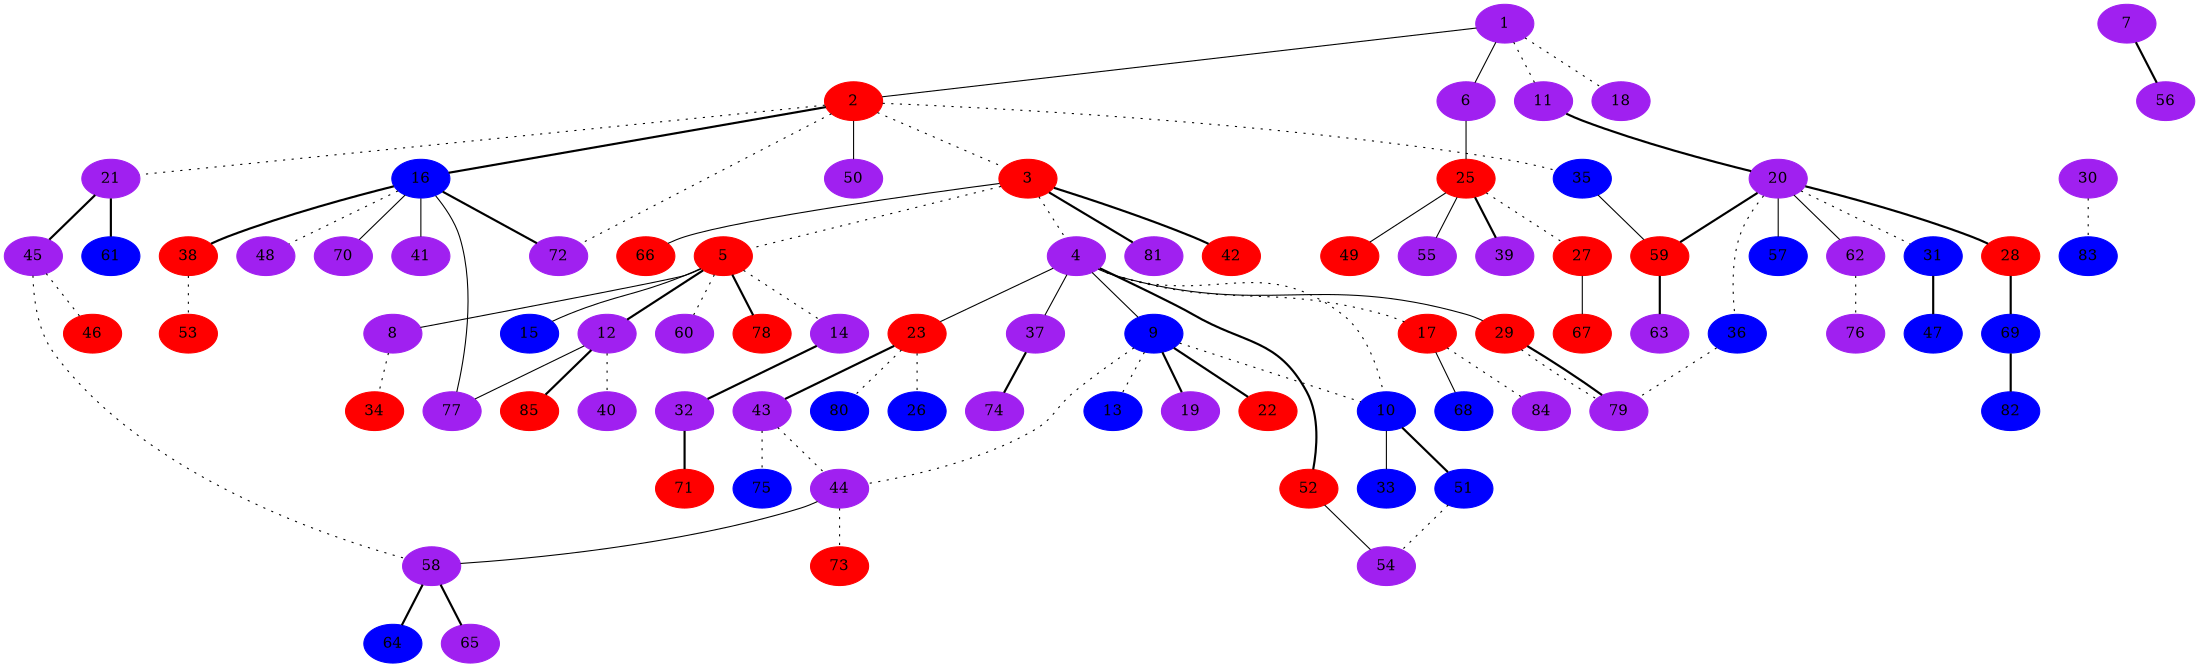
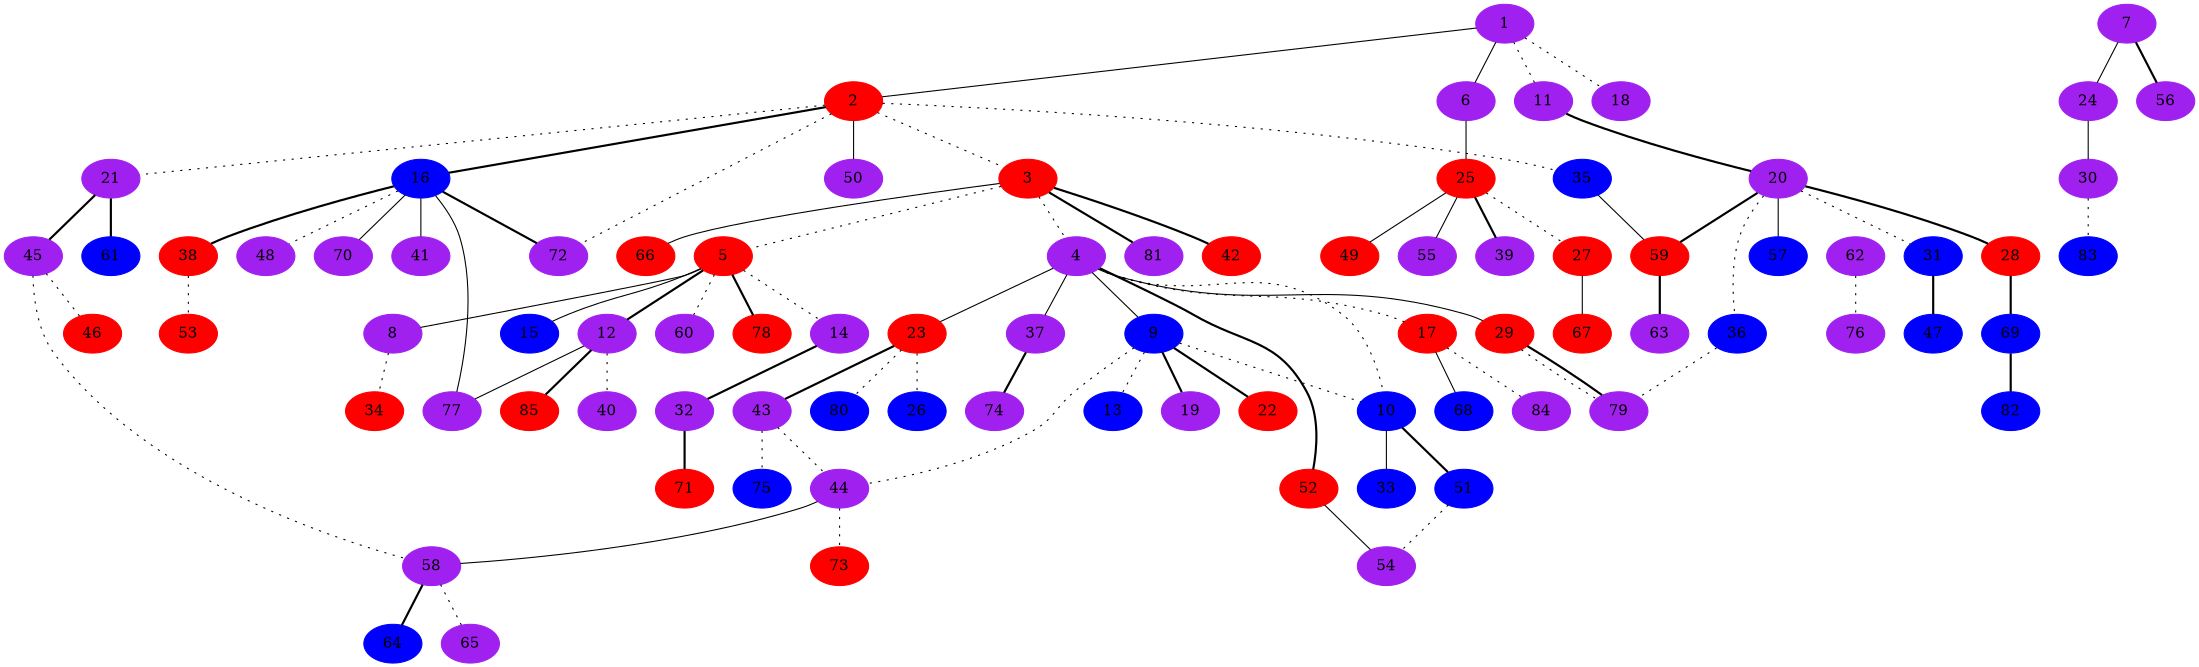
node "24": added
edge "20" -- "62": removed
edge "58" -- "65": style bold -> dotted
